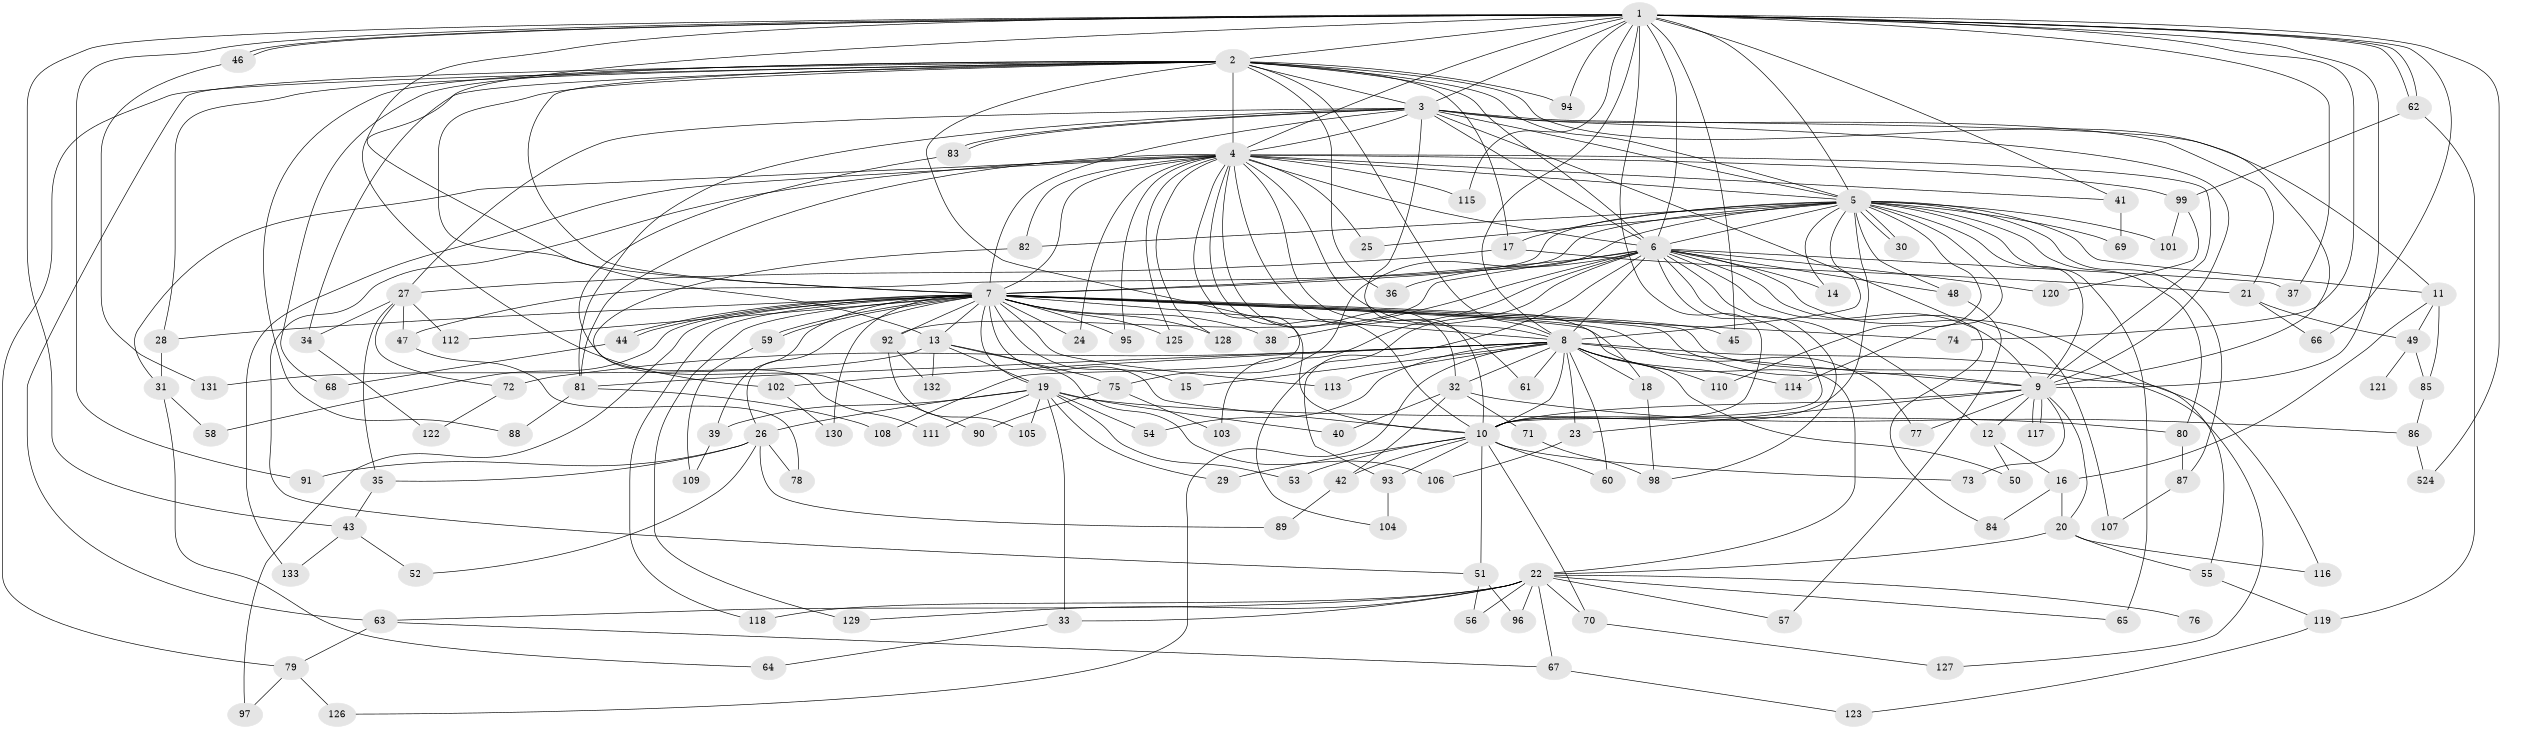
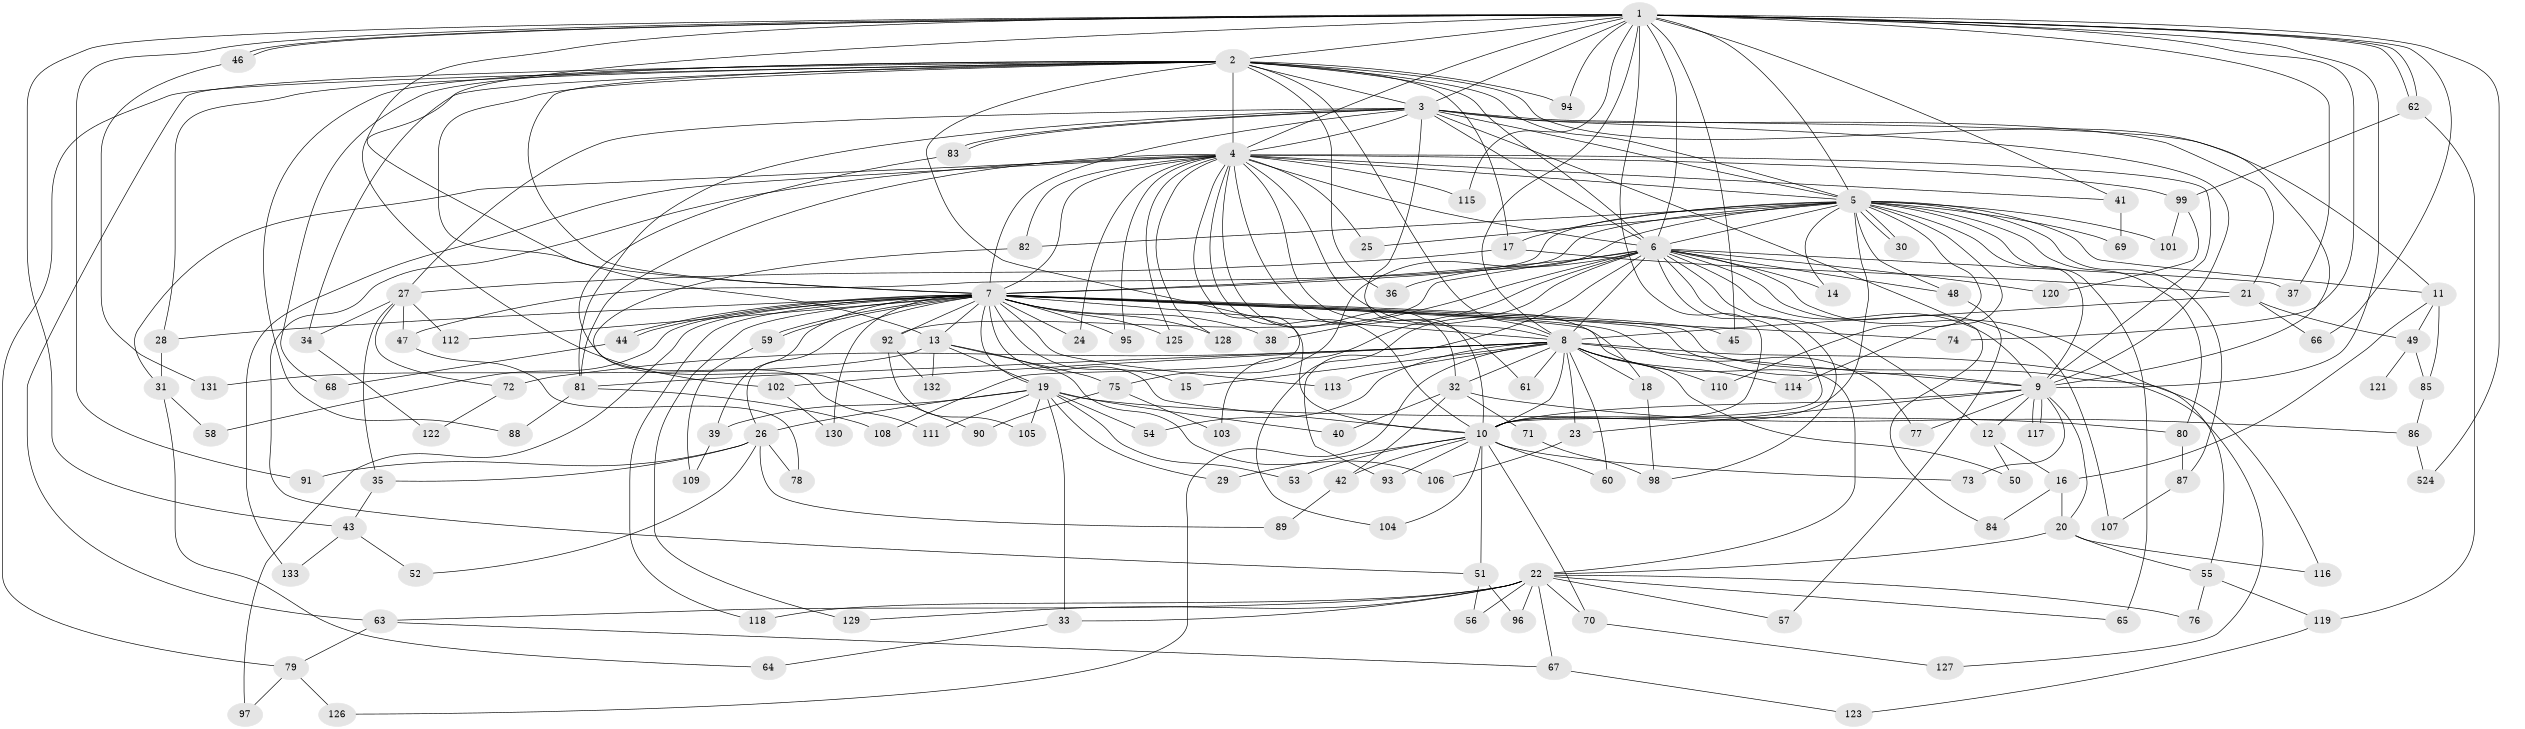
edge "5" -- "8": now "21" -- "8"
edge "93" -- "104": now "10" -- "104"
edge "55" -- "76": added
